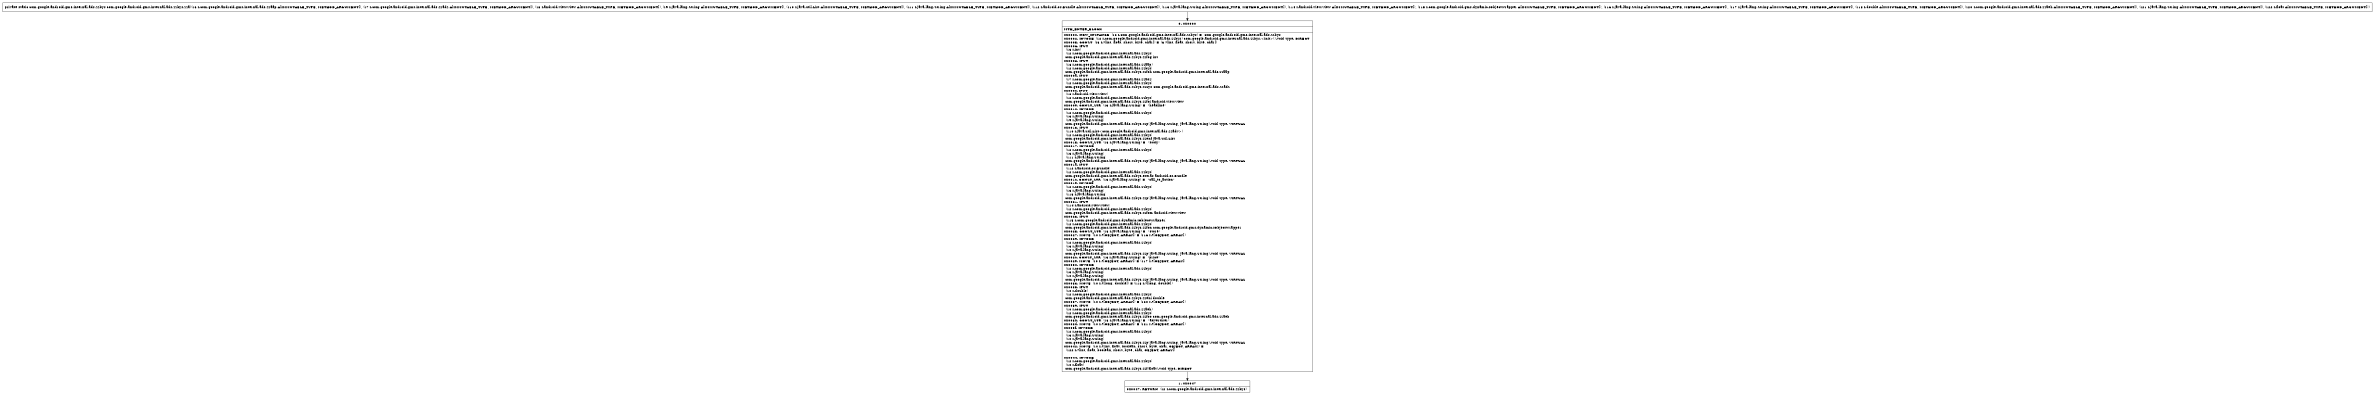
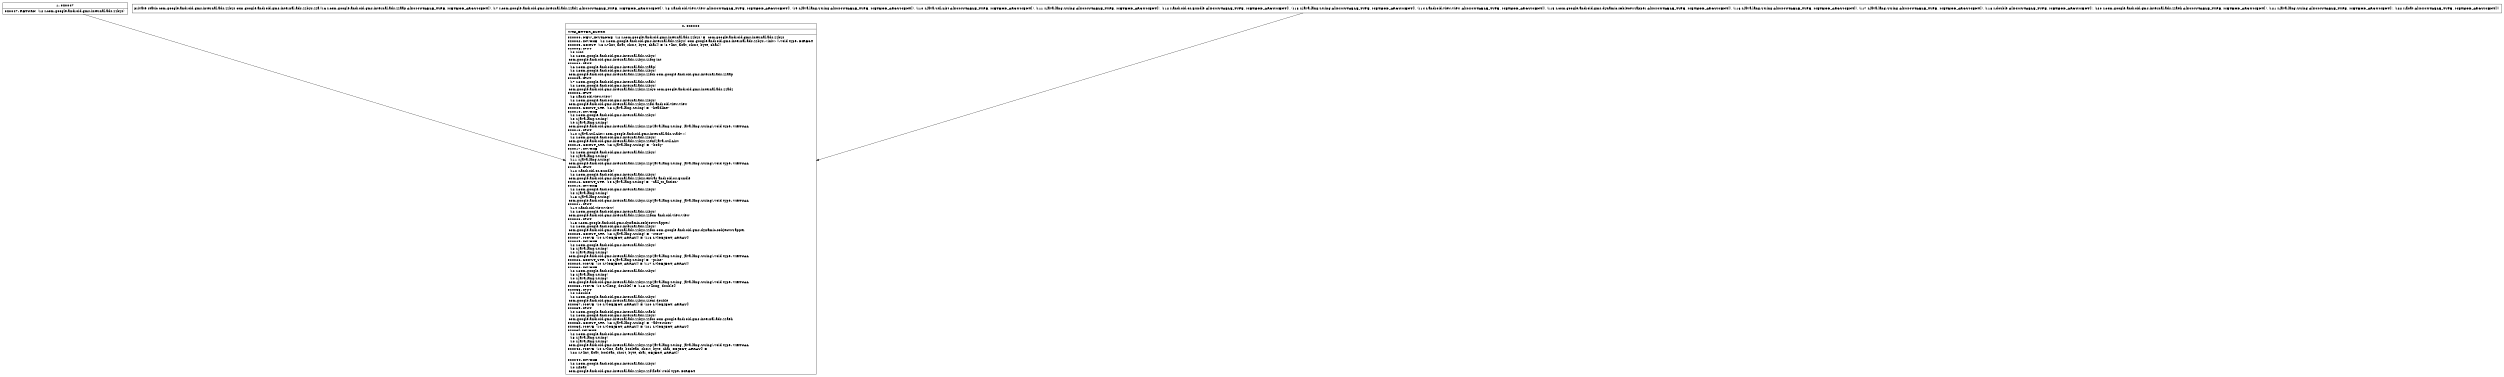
edge "0: 0x0000" -> "1: 0x0047": reversed
